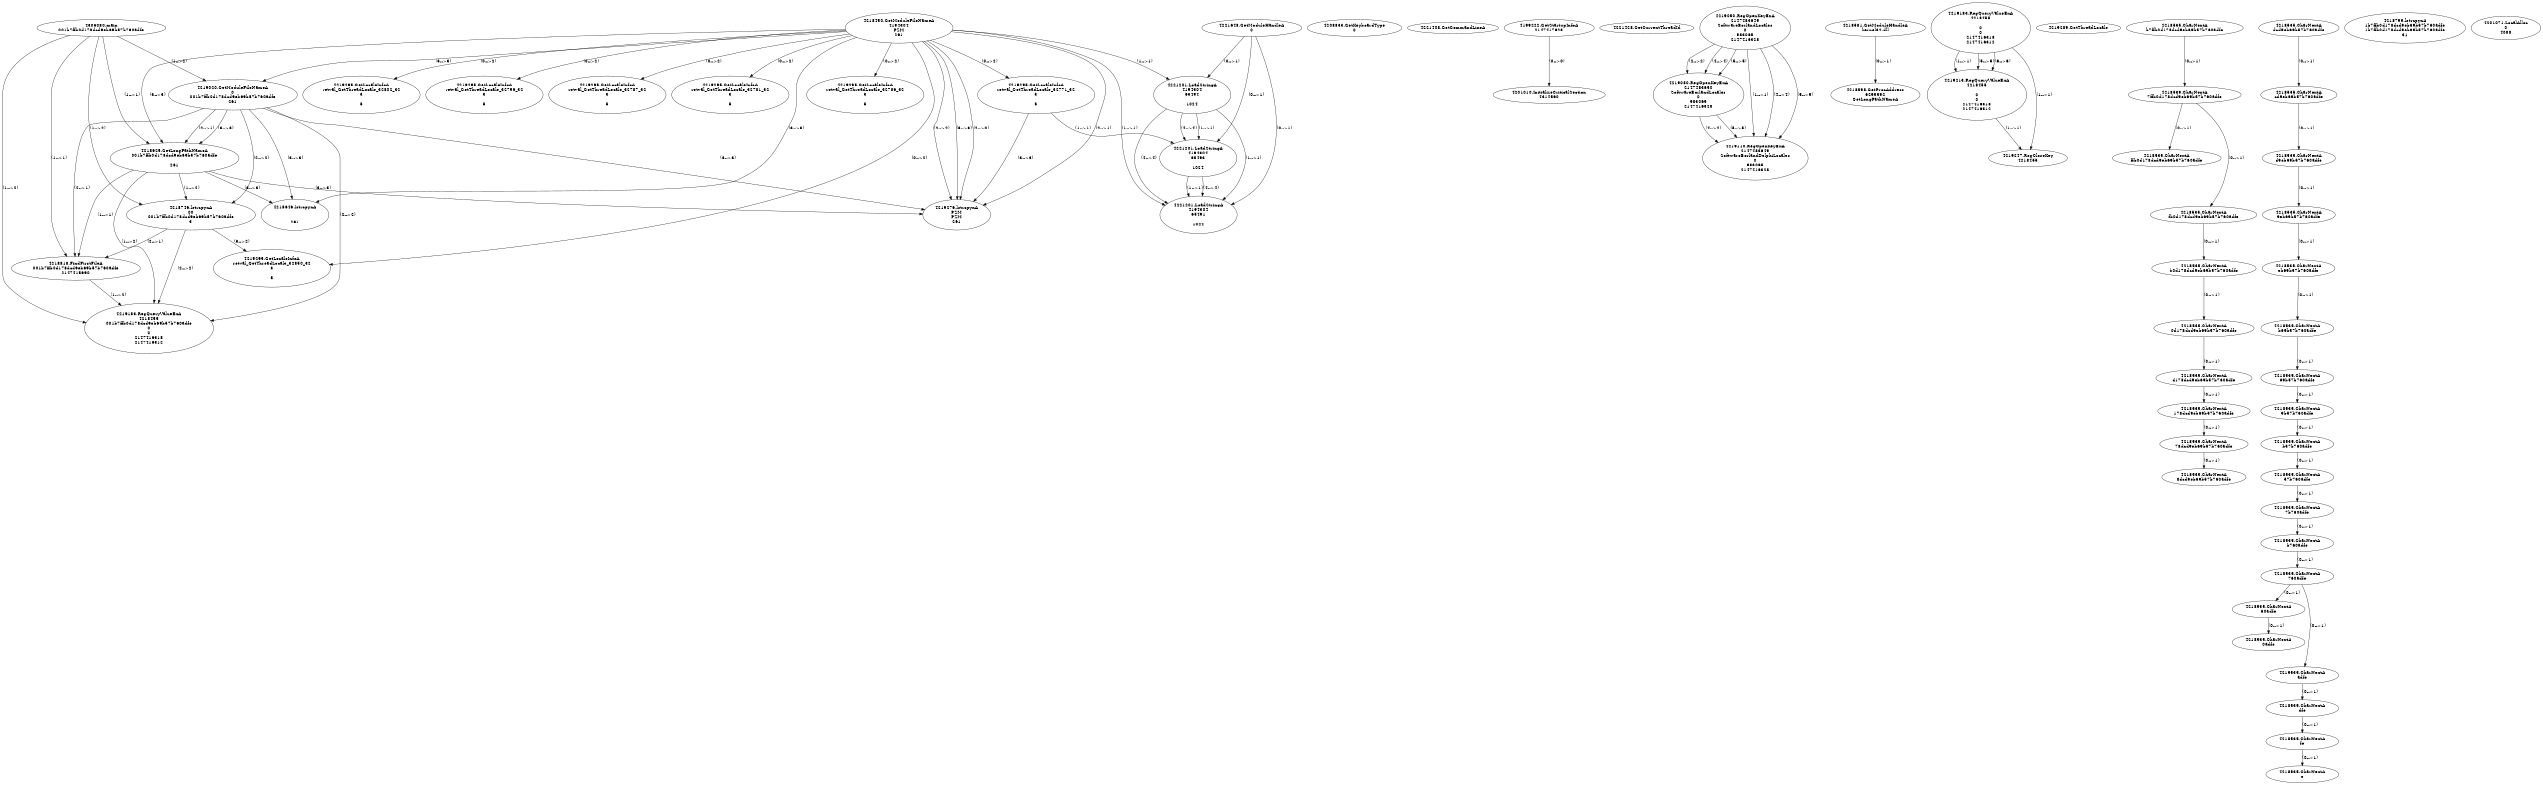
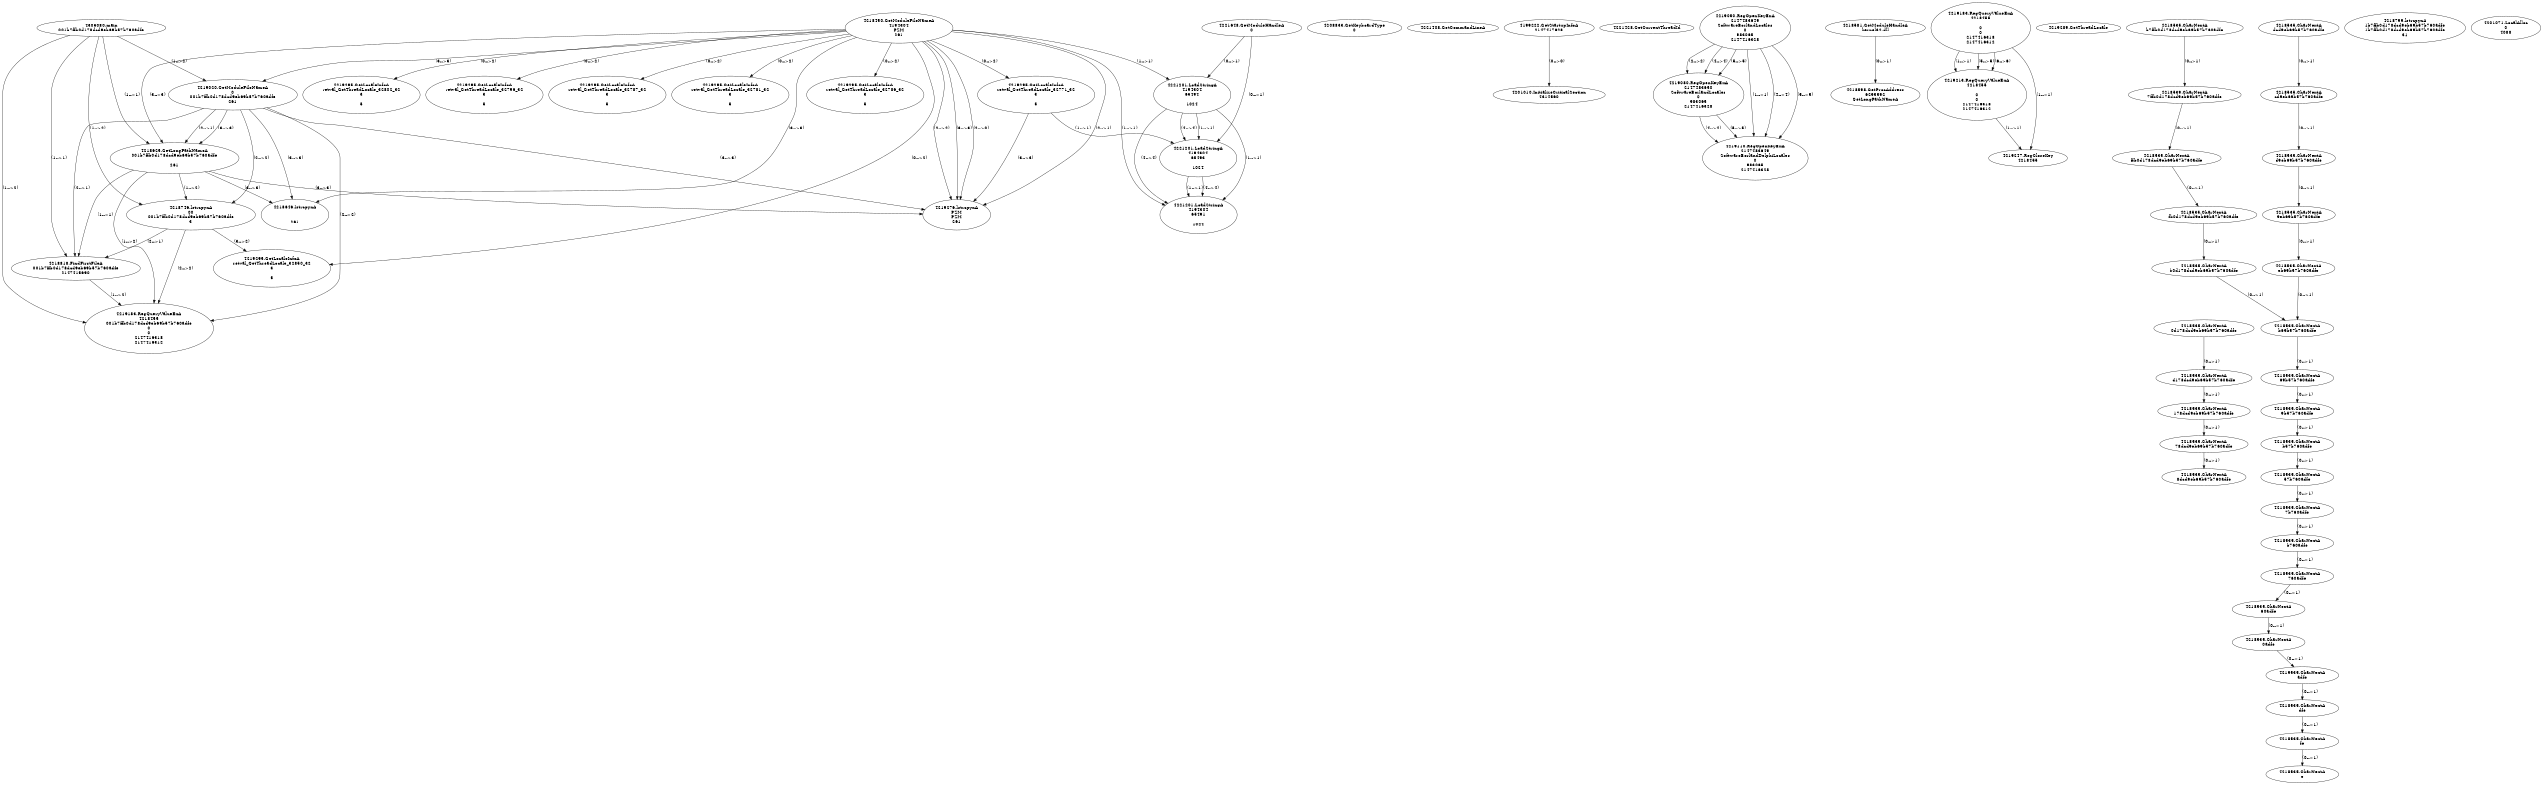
edge "4221648.GetModuleHandleA 0" -> "4221201.LoadStringA 4194304 65491 1024": removed, label "(0-->1)"
edge "4218539.CharNextA 7ffb0d178dcd9eb69b57b760adfe" -> "4218535.CharNextA fb0d178dcd9eb69b57b760adfe": now "4218535.CharNextA ffb0d178dcd9eb69b57b760adfe" -> "4218535.CharNextA fb0d178dcd9eb69b57b760adfe"
edge "4218535.CharNextA b0d178dcd9eb69b57b760adfe" -> "4218535.CharNextA 0d178dcd9eb69b57b760adfe": now "4218535.CharNextA b0d178dcd9eb69b57b760adfe" -> "4218535.CharNextA b69b57b760adfe"
edge "4218535.CharNextA 760adfe" -> "4219535.CharNextA adfe": now "4218535.CharNextA 0adfe" -> "4219535.CharNextA adfe"
